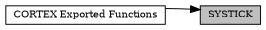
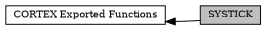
edge "CORTEX Exported Functions" -> "SYSTICK": reversed
